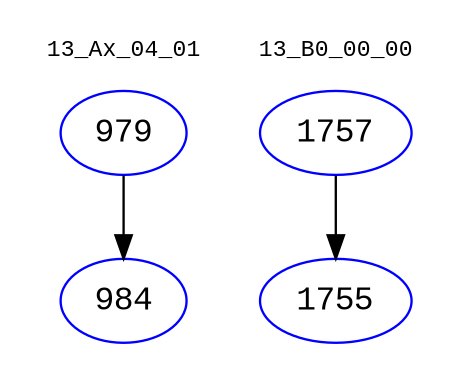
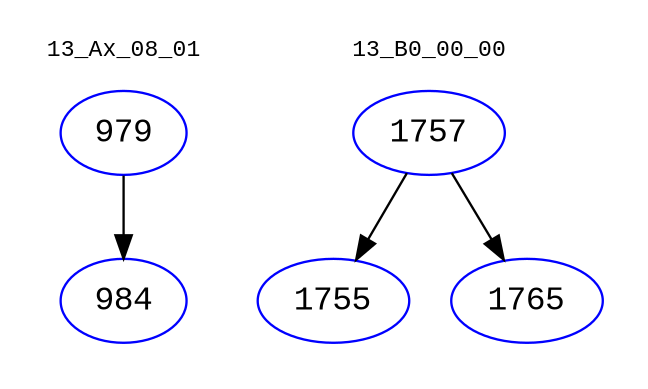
cluster "13_Ax_04_01": label "13_Ax_04_01" -> "13_Ax_08_01"
node "1765": added
